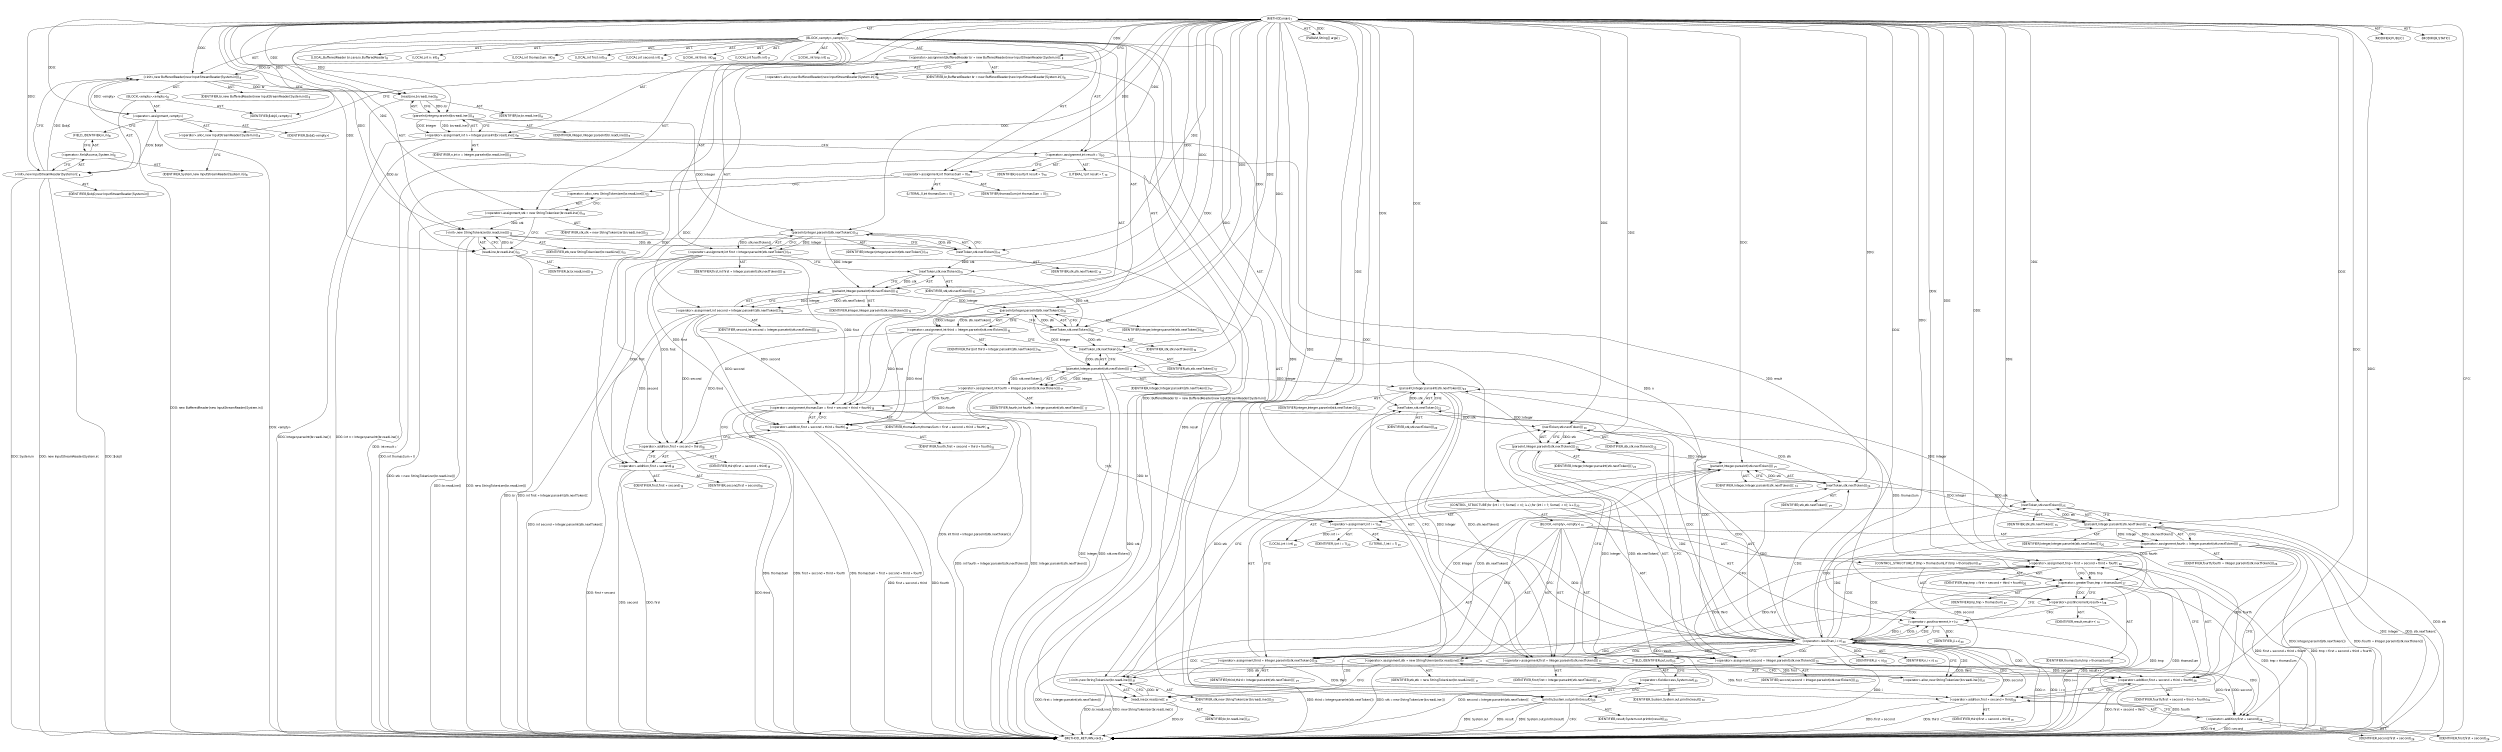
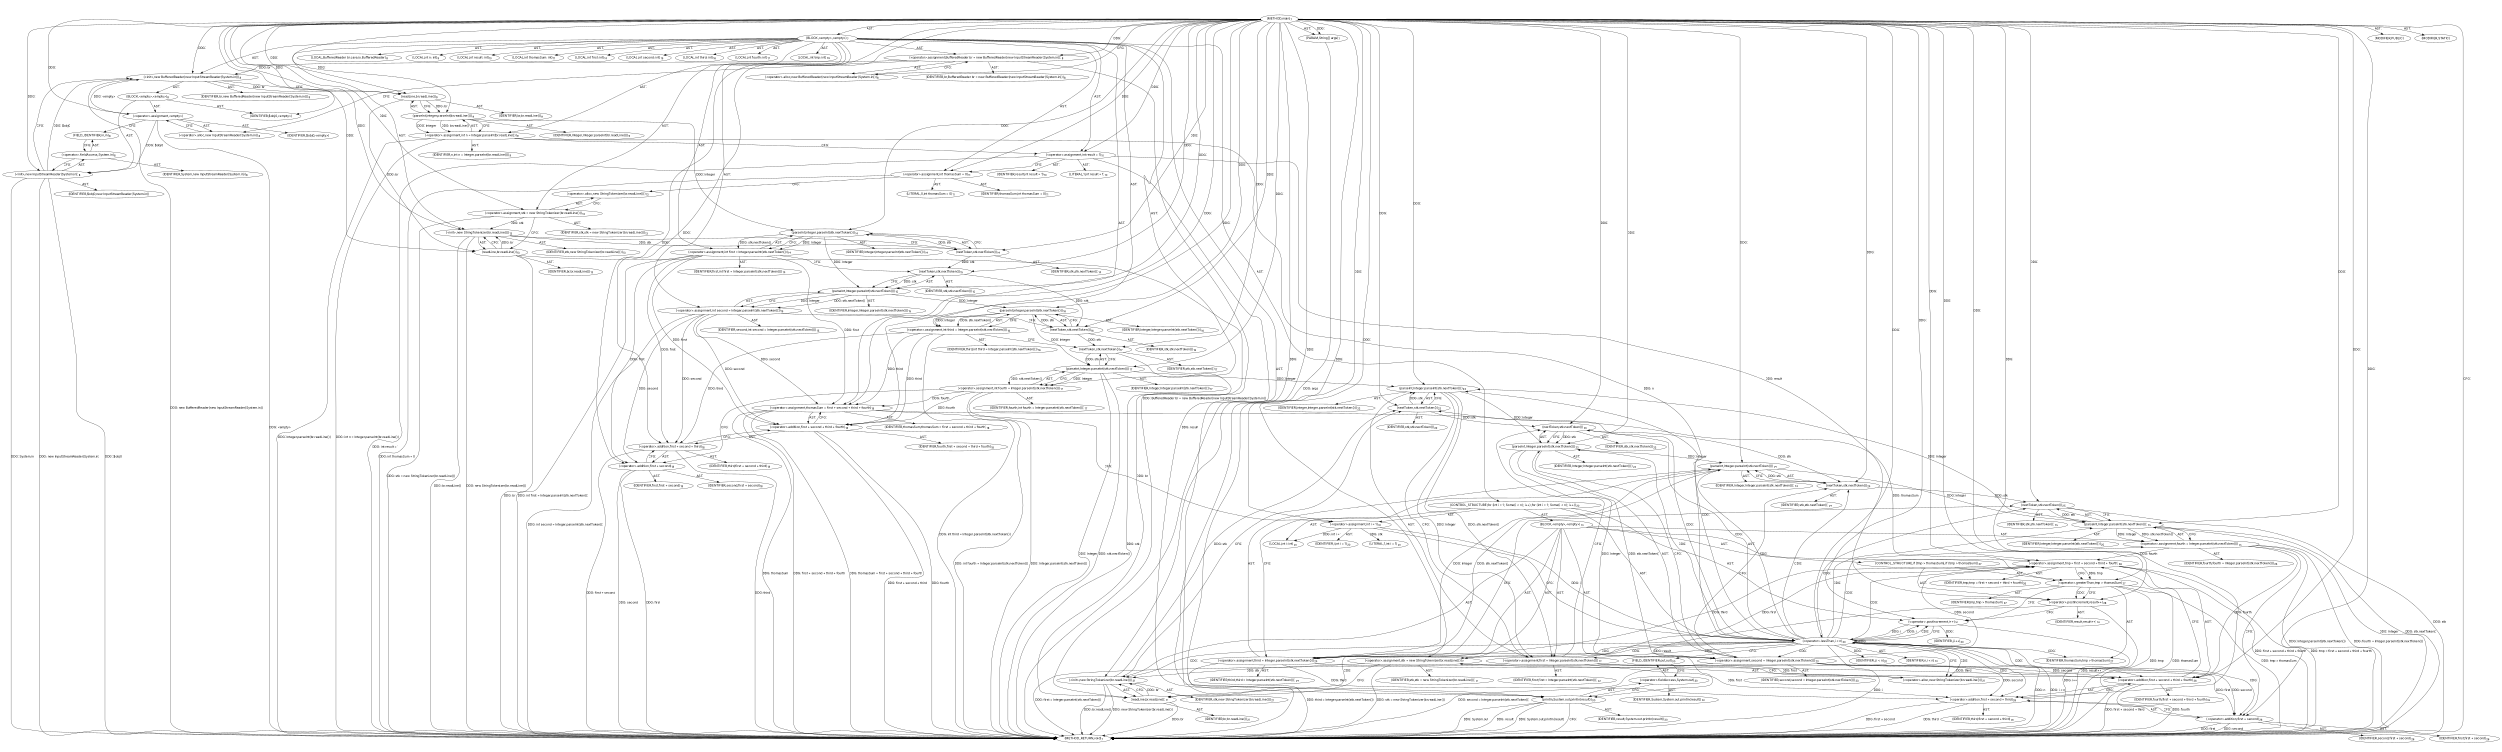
node "(LOCAL,int result: int)": added
node "(LOCAL,int third: int)": text "66" -> "16"
edge "(<operator>.alloc,new InputStreamReader(System.in))" -> "(IDENTIFIER,System,new InputStreamReader(System.in))": now "(<operator>.alloc,new InputStreamReader(System.in))" -> "(<operator>.assignment,<empty>)"
node "(<operator>.assignment,int result = 1)": text "90" -> "10"
edge "(PARAM,String[] args)" -> "(METHOD_RETURN,void)": added, label "DDG: args"
edge "(<operator>.assignment,int i = 1)" -> "(LITERAL,1,int i = 1)": label "AST: " -> "DDG: stk"
edge "(<operator>.lessThan,i < n)" -> "(<operator>.greaterThan,tmp > thomasSum)": now "(<operator>.lessThan,i < n)" -> "(IDENTIFIER,thomasSum,tmp > thomasSum)"
